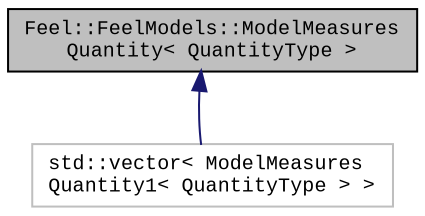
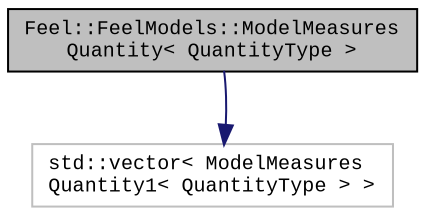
edge "std::vector< ModelMeasures Quantity1< QuantityType > >" -> "Feel::FeelModels::ModelMeasures Quantity< QuantityType >": reversed
